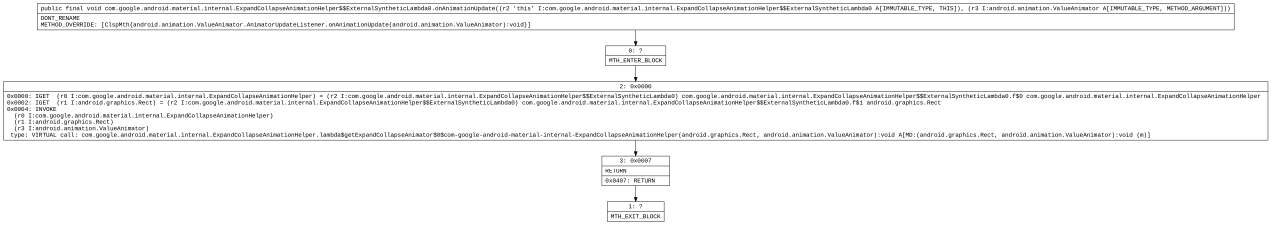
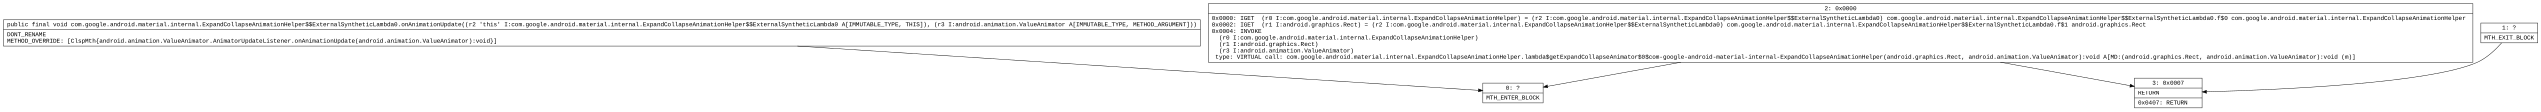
edge "0: ?" -> "2: 0x0000": reversed
edge "3: 0x0007" -> "1: ?": reversed
